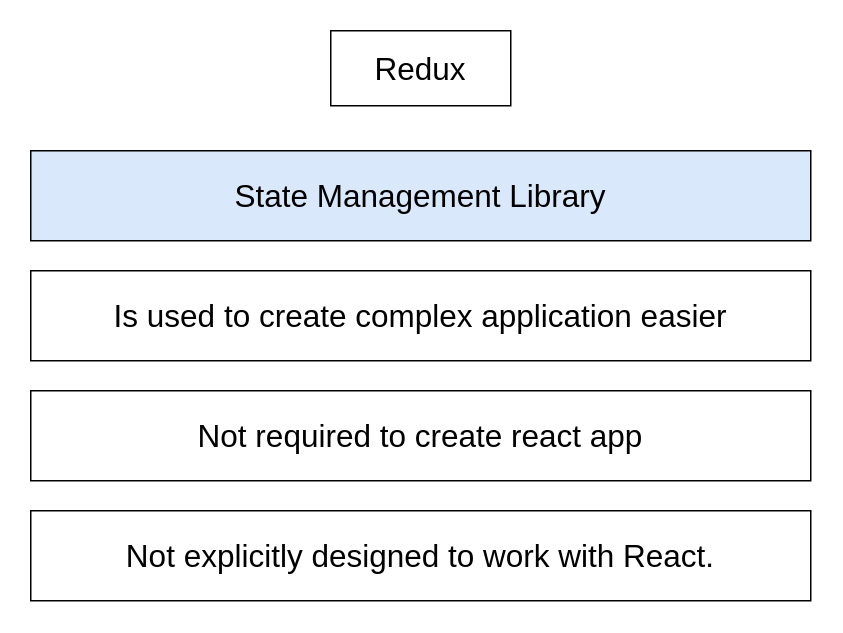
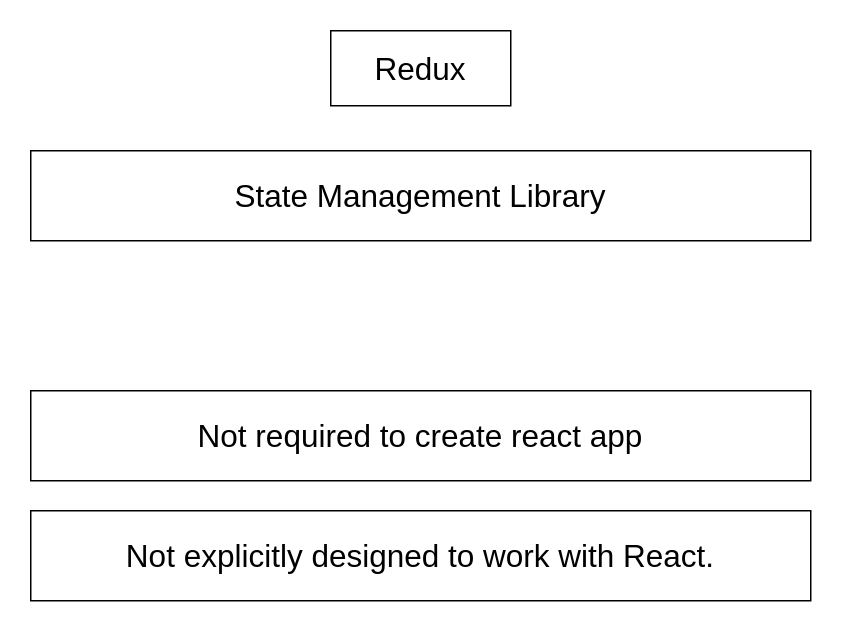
node "State Management Library": fillcolor #dae8fc -> #ffffff
node "Is used to create complex application easier": removed
